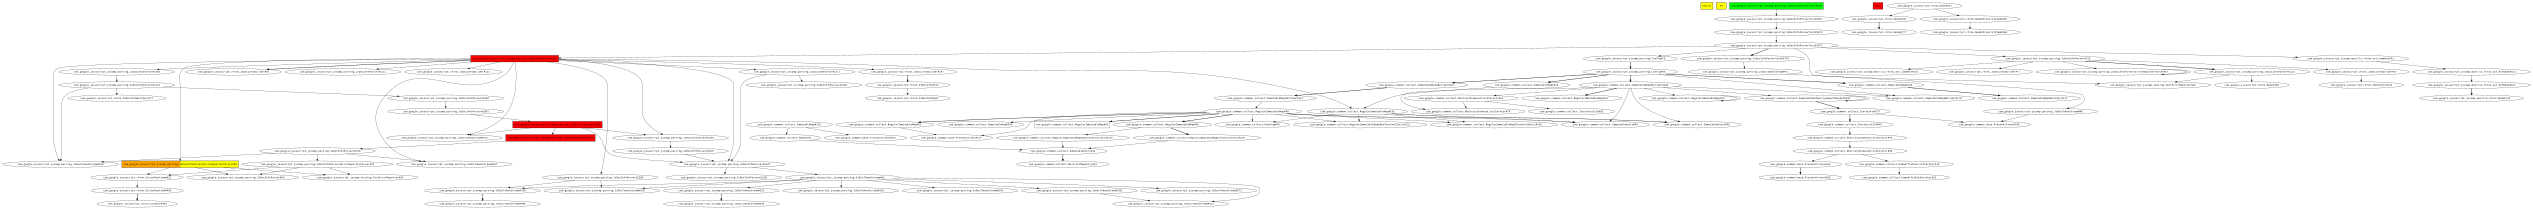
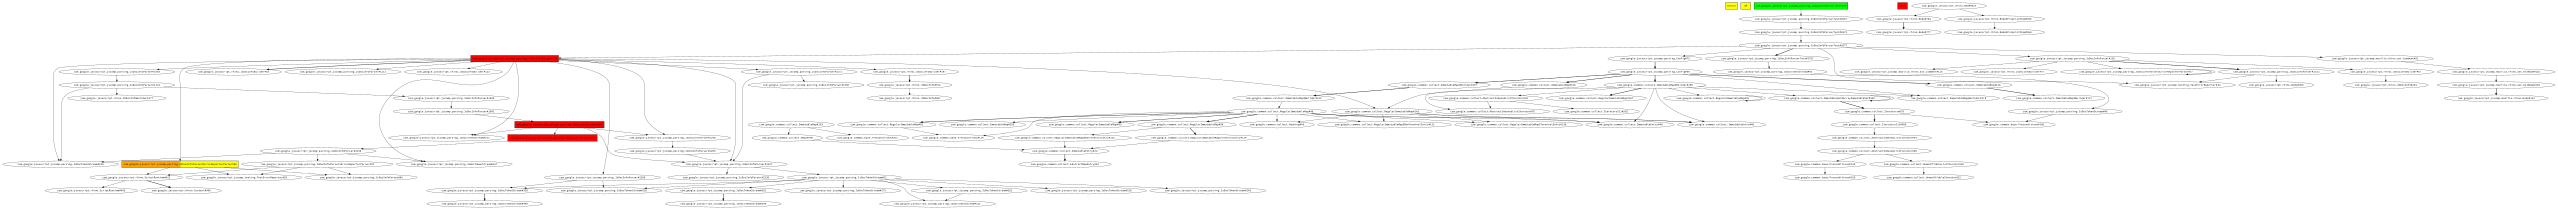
node "com.google.common.collect.RegularImmutableMap#93": shape box -> ellipse
edge "com.google.common.base.Preconditions#330" -> "com.google.common.base.Preconditions#350": style bold -> solid
edge "com.google.javascript.rhino.ScriptRuntime#458" -> "com.google.javascript.rhino.Context#400": now "com.google.javascript.rhino.ScriptRuntime#422" -> "com.google.javascript.rhino.Context#400"
